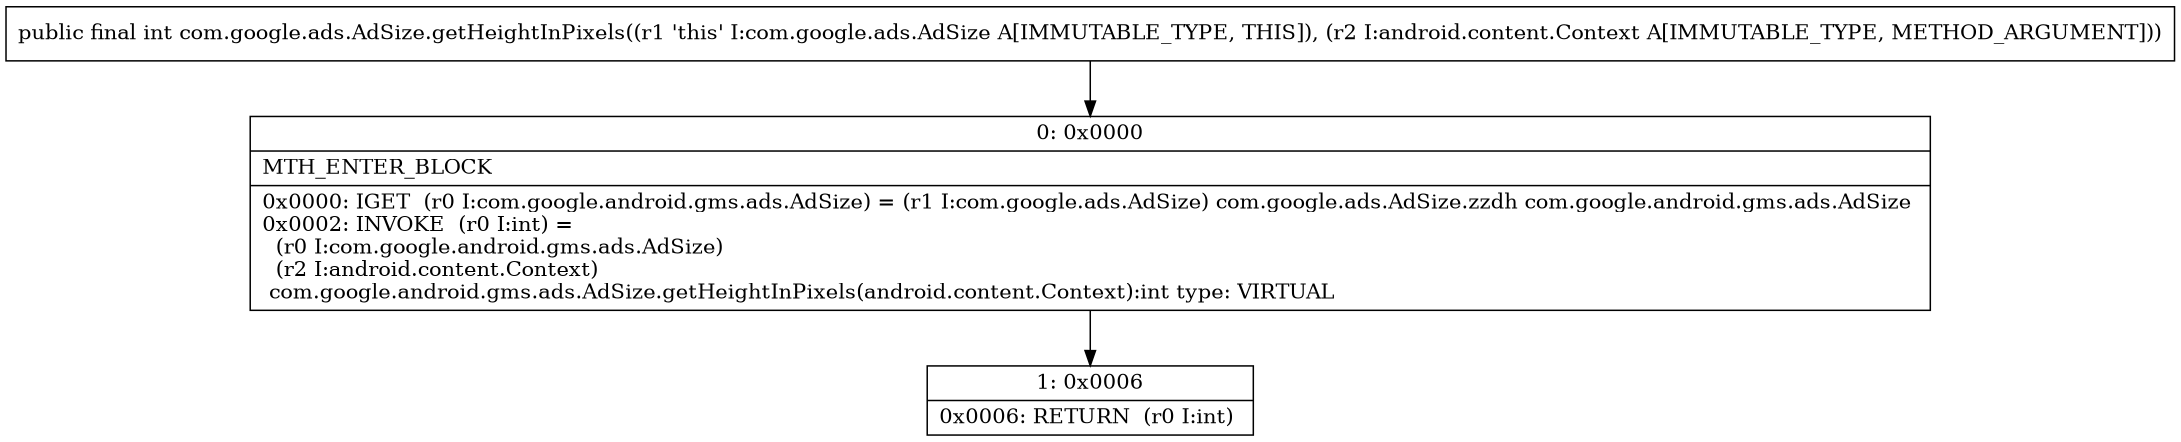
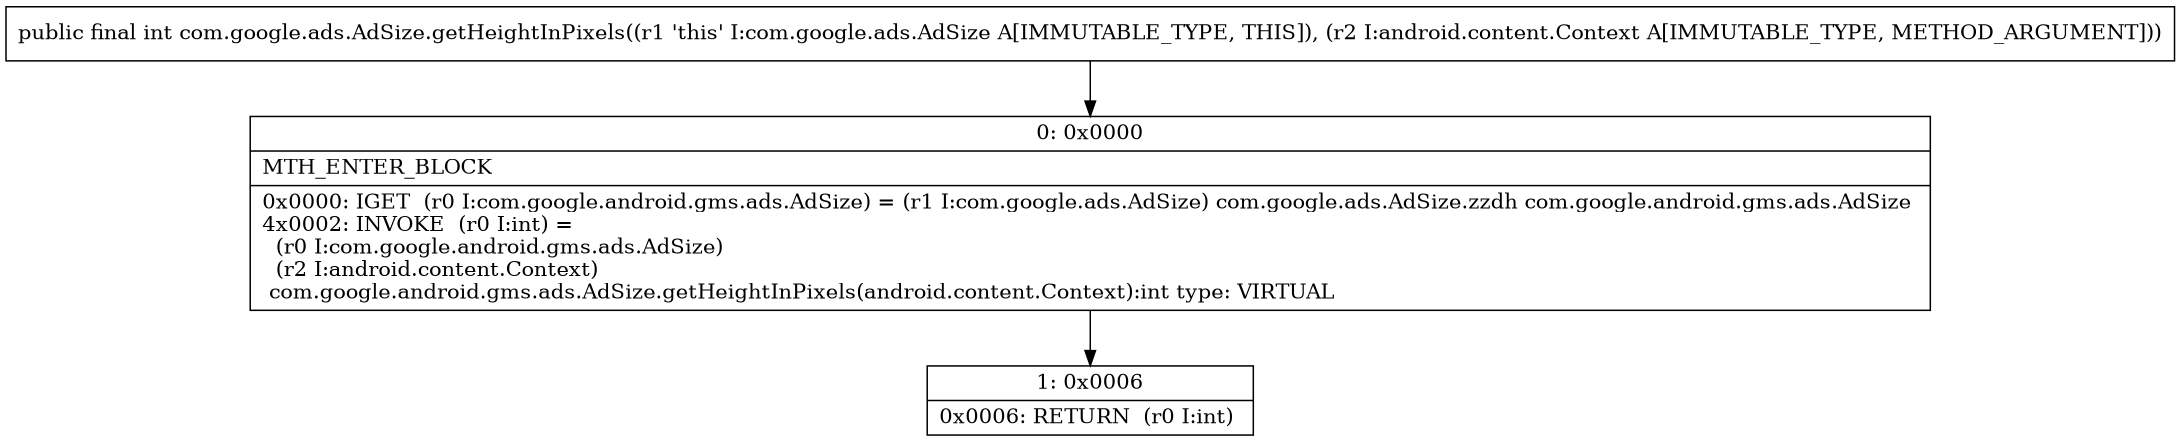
node "0: 0x0000": text "0x0002: INVOKE  (r0 I:int) =" -> "4x0002: INVOKE  (r0 I:int) ="
